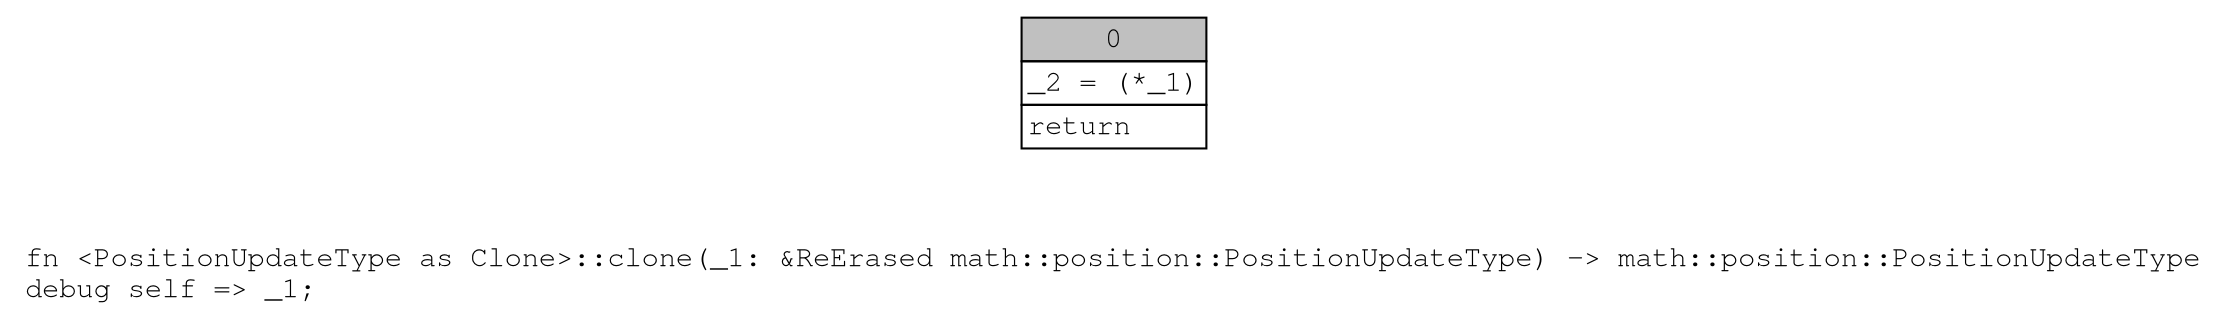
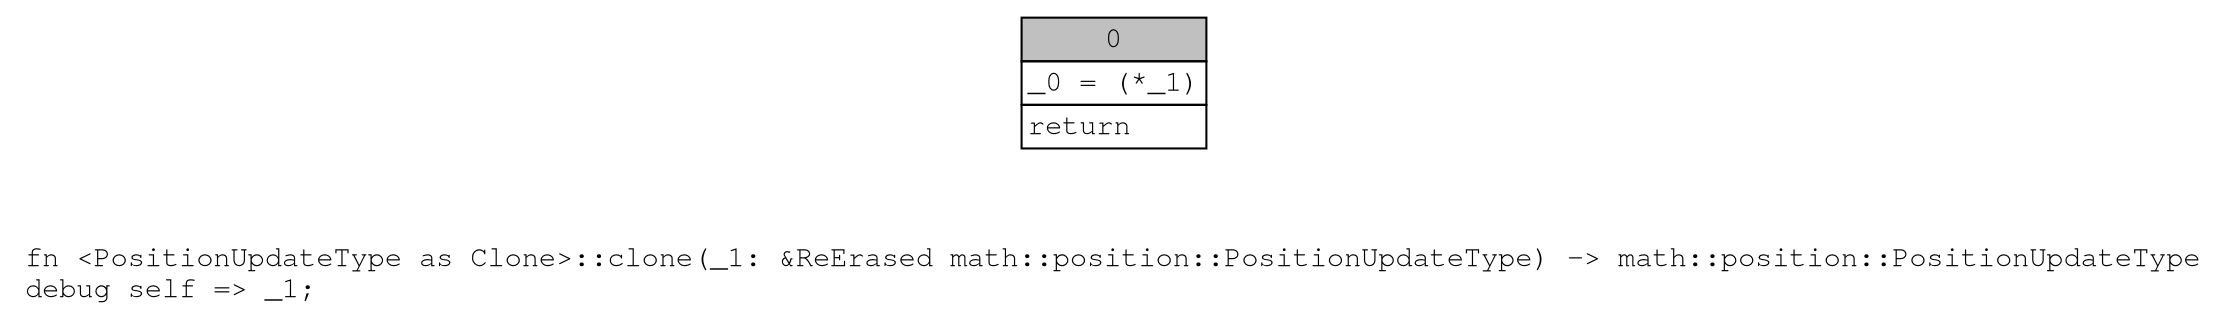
node "0": text "_2 = (*_1)" -> "_0 = (*_1)"
